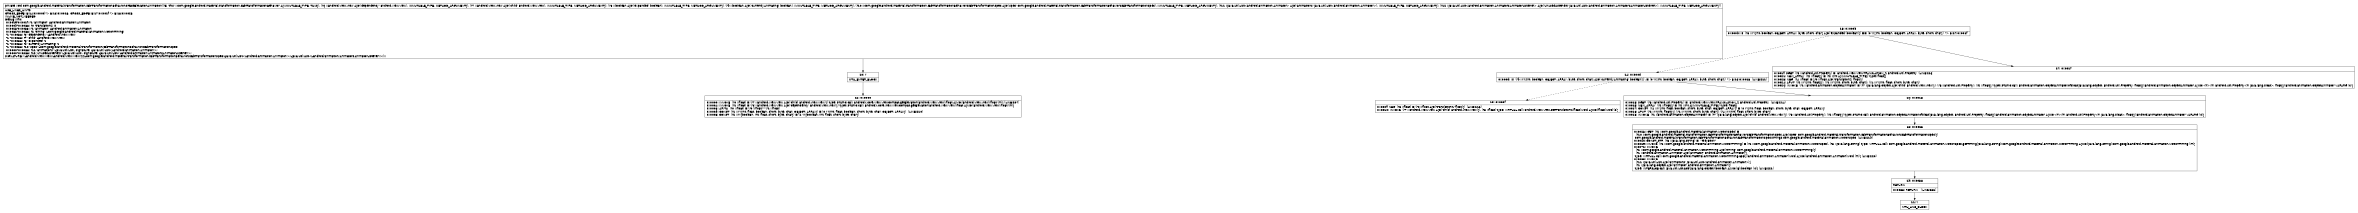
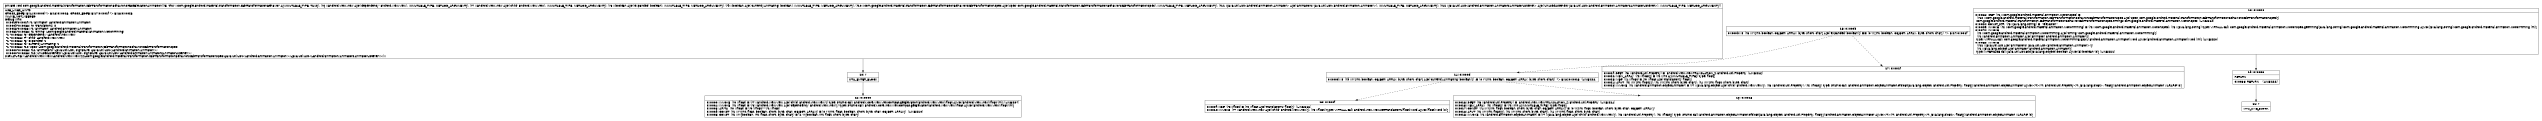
edge "13: 0x000b" -> "17: 0x001f": style solid -> dashed
edge "14: 0x000d" -> "16: 0x0013": style solid -> dashed
edge "16: 0x0013" -> "18: 0x002a": removed
